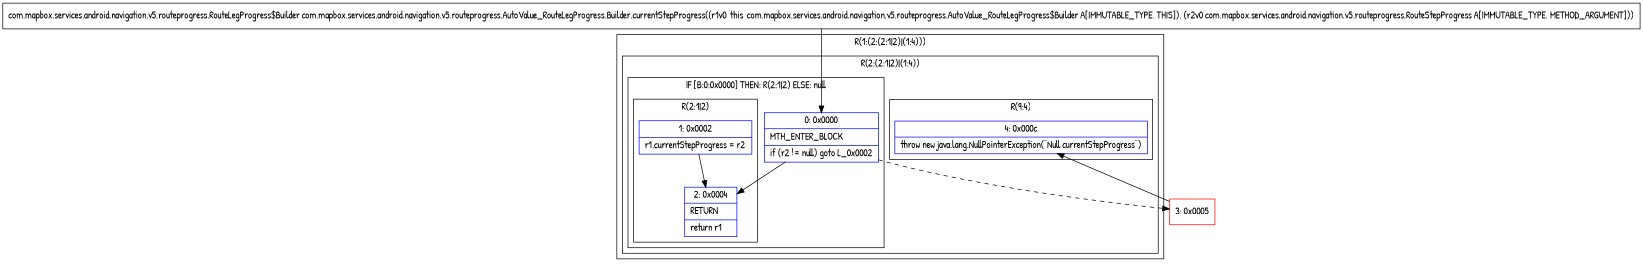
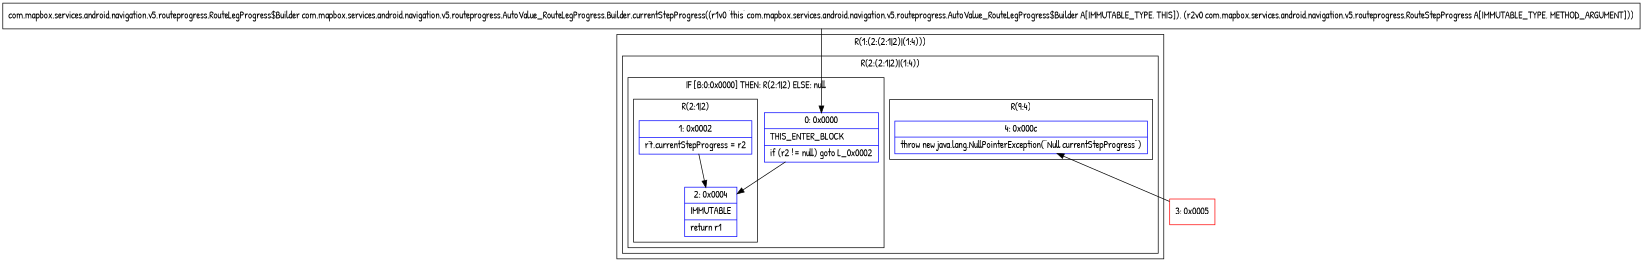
node "0: 0x0000": text "MTH_ENTER_BLOCK" -> "THIS_ENTER_BLOCK"
node "1: 0x0002": text "r1.currentStepProgress = r2" -> "r7.currentStepProgress = r2"
edge "0: 0x0000" -> "3: 0x0005": removed
node "2: 0x0004": text "RETURN" -> "IMMUTABLE"
